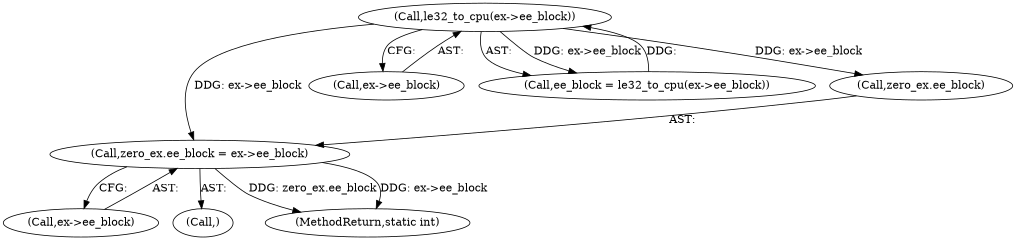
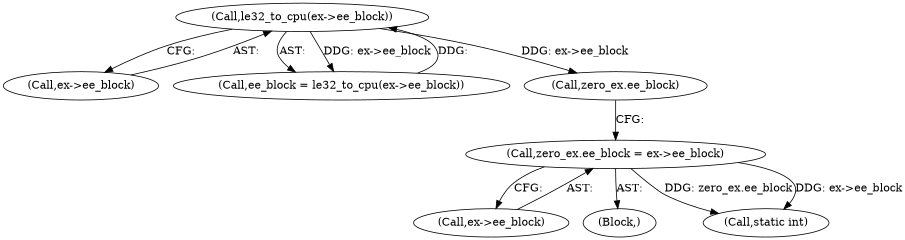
edge "(Call,le32_to_cpu(ex->ee_block))" -> "(Call,zero_ex.ee_block = ex->ee_block)": removed, label "DDG: ex->ee_block"
edge "(Call,zero_ex.ee_block)" -> "(Call,zero_ex.ee_block = ex->ee_block)": label "AST: " -> "CFG: "
node "(Call,)": label "(Call,)" -> "(Block,)"
node "(MethodReturn,static int)": label "(MethodReturn,static int)" -> "(Call,static int)"
